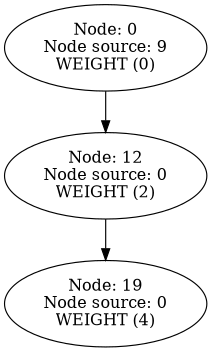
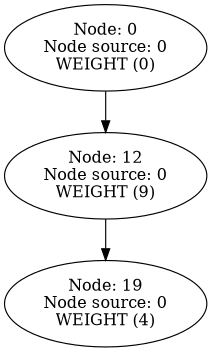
node "Node: 0 Node source: 9 WEIGHT (0)": label "Node: 0 Node source: 9 WEIGHT (0)" -> "Node: 0 Node source: 0 WEIGHT (0)"
node "Node: 12 Node source: 0 WEIGHT (2)": label "Node: 12 Node source: 0 WEIGHT (2)" -> "Node: 12 Node source: 0 WEIGHT (9)"
